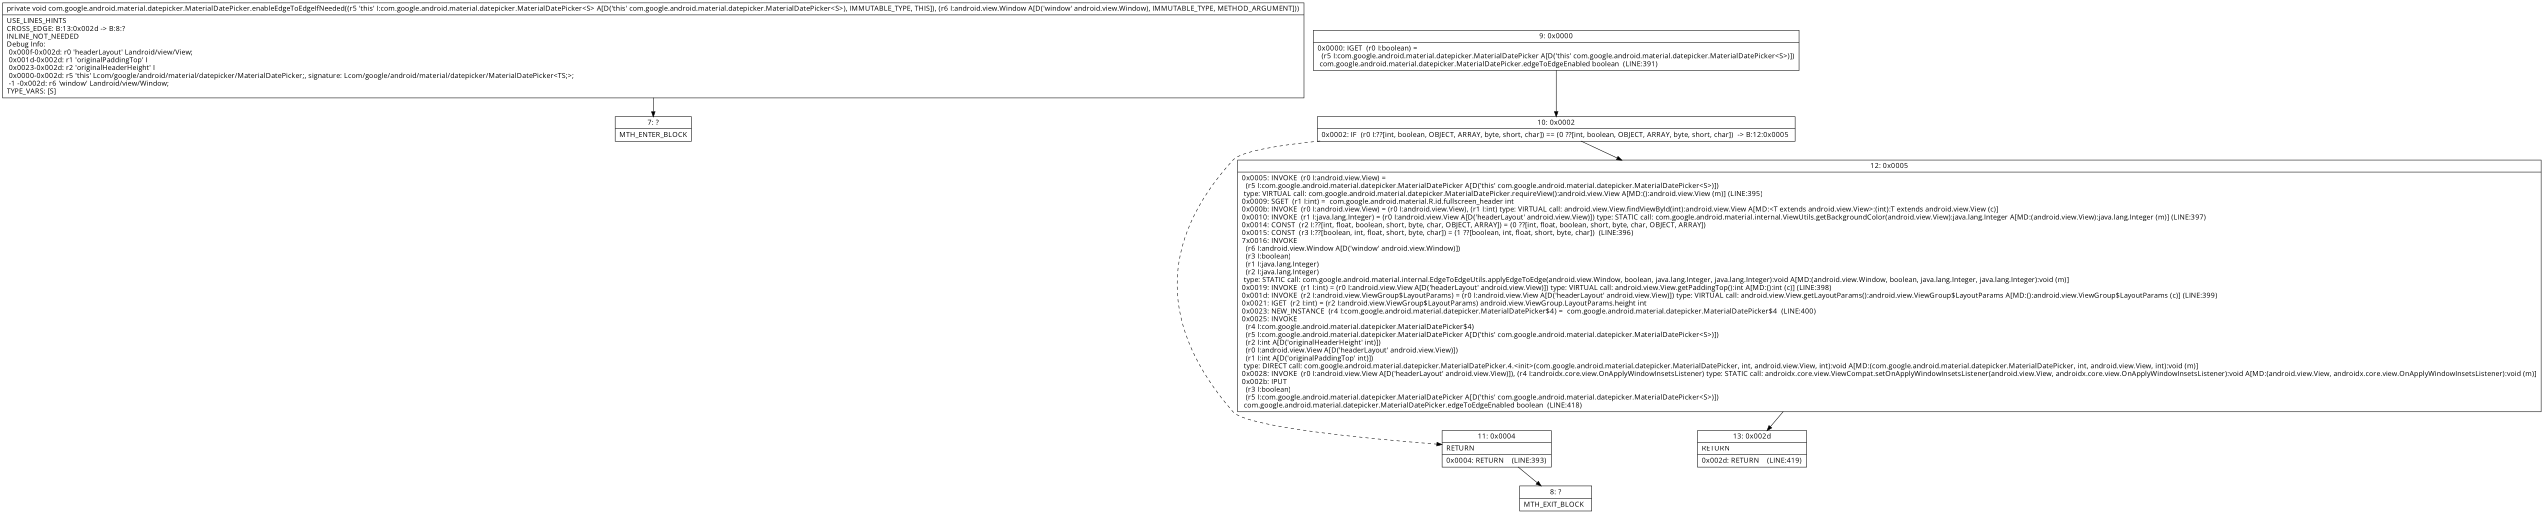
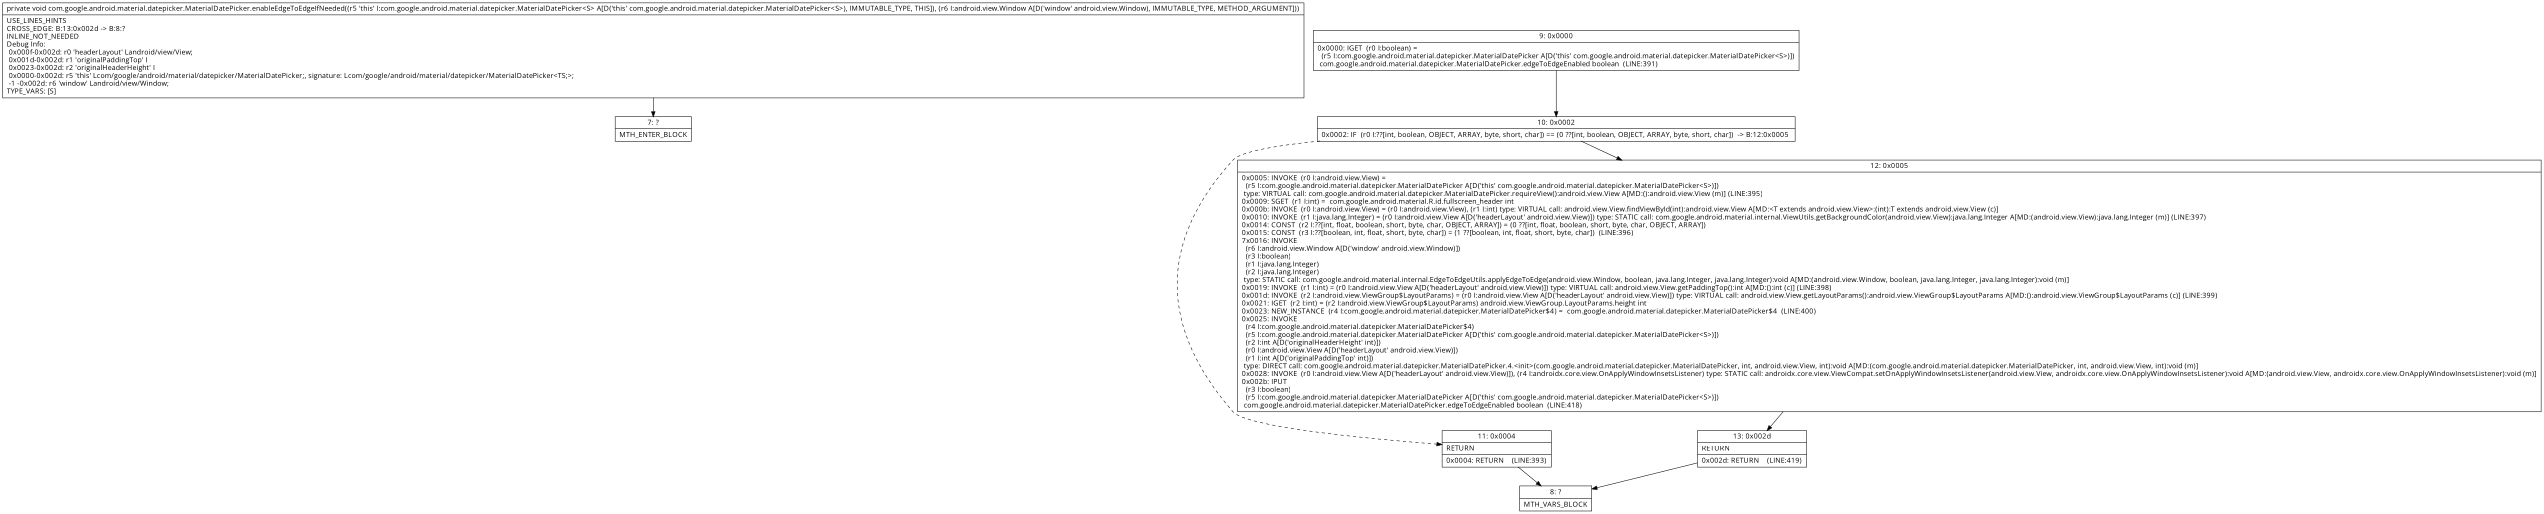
edge "13: 0x002d" -> "8: ?": added
node "8: ?": text "MTH_EXIT_BLOCK" -> "MTH_VARS_BLOCK"
